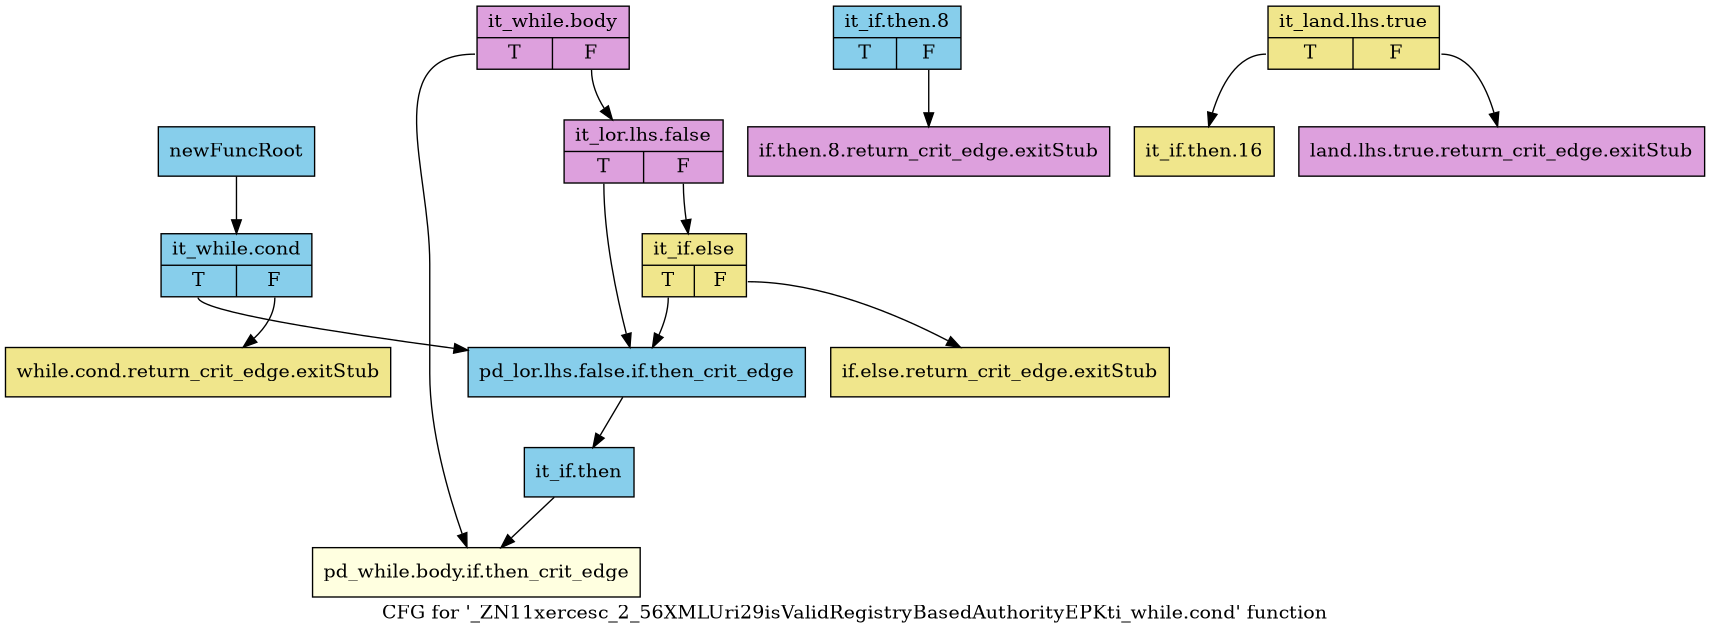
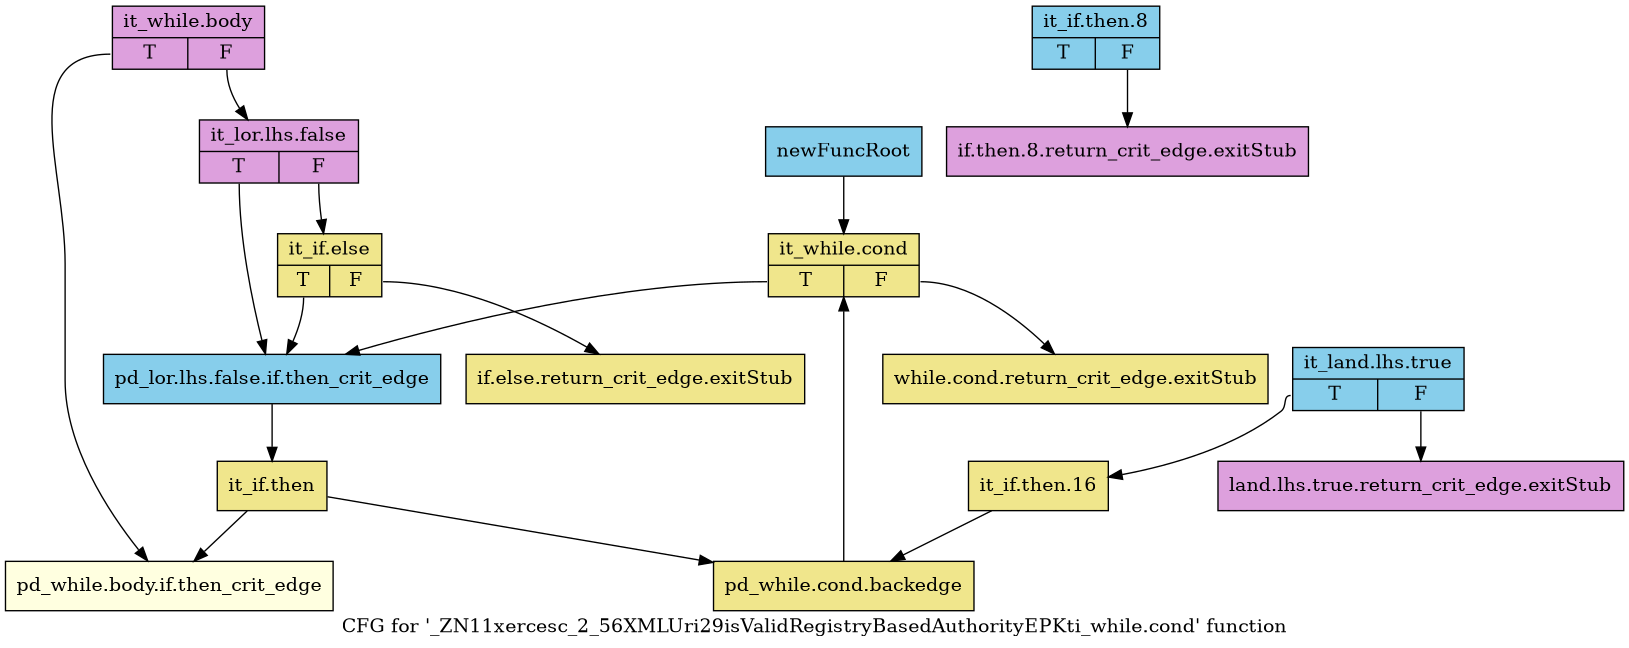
node "it_land.lhs.true": fillcolor khaki -> skyblue
node "it_while.cond": fillcolor skyblue -> khaki
node "it_if.then": fillcolor skyblue -> khaki
node "pd_while.cond.backedge": added
